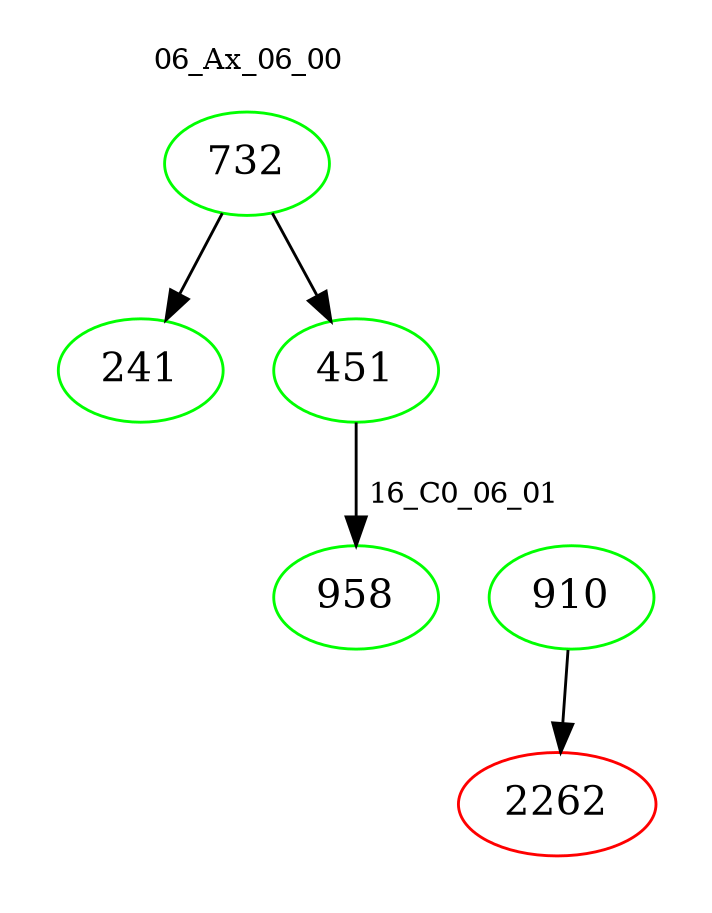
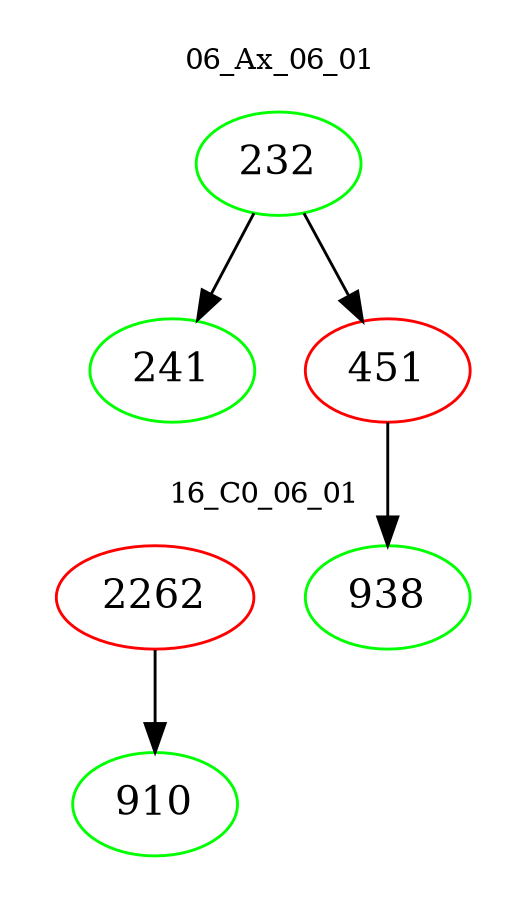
cluster "06_Ax_06_00": label "06_Ax_06_00" -> "06_Ax_06_01"
node "732": label "732" -> "232"
node "451": color green -> red
node "958": label "958" -> "938"
edge "910" -> "2262": reversed
